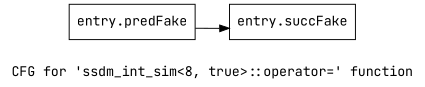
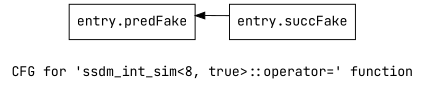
edge "entry.predFake" -> "entry.succFake": reversed
